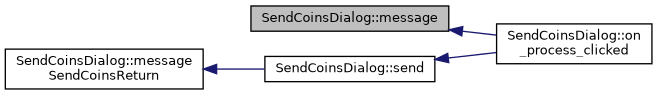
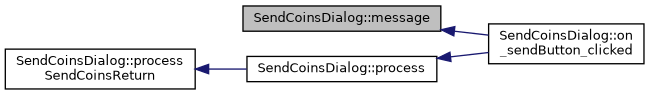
node "SendCoinsDialog::on _process_clicked": label "SendCoinsDialog::on _process_clicked" -> "SendCoinsDialog::on _sendButton_clicked"
node "SendCoinsDialog::message SendCoinsReturn": label "SendCoinsDialog::message SendCoinsReturn" -> "SendCoinsDialog::process SendCoinsReturn"
node "SendCoinsDialog::send": label "SendCoinsDialog::send" -> "SendCoinsDialog::process"
